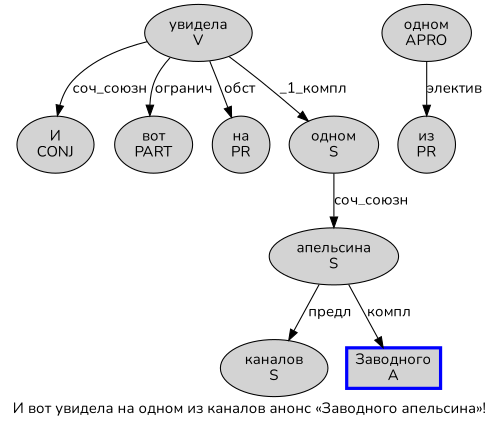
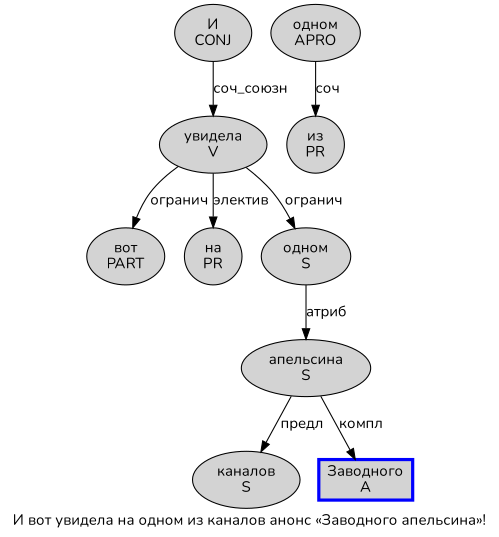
edge "увидела V" -> "И CONJ": reversed
edge "увидела V" -> "на PR": label "обст" -> "электив"
edge "увидела V" -> "одном S": label "_1_компл" -> "огранич"
edge "одном APRO" -> "из PR": label "электив" -> "соч"
edge "одном S" -> "апельсина S": label "соч_союзн" -> "атриб"
